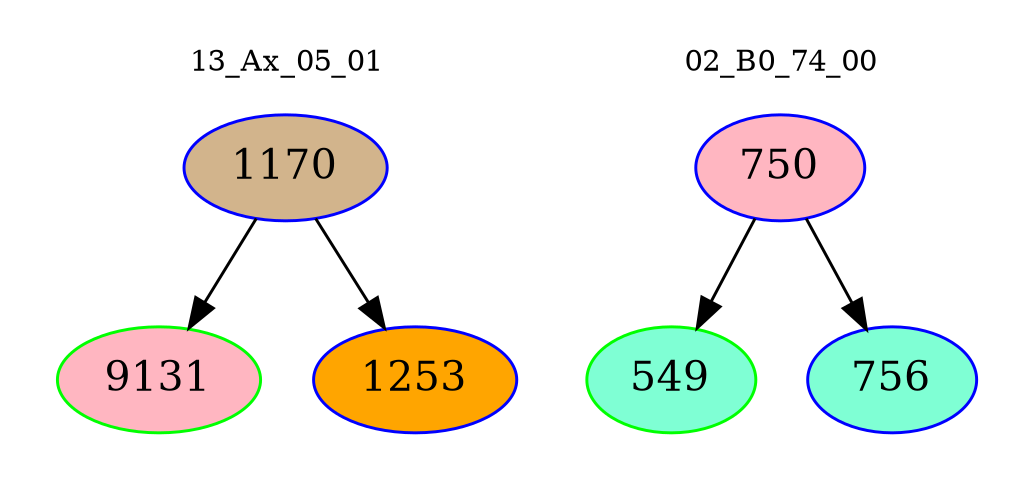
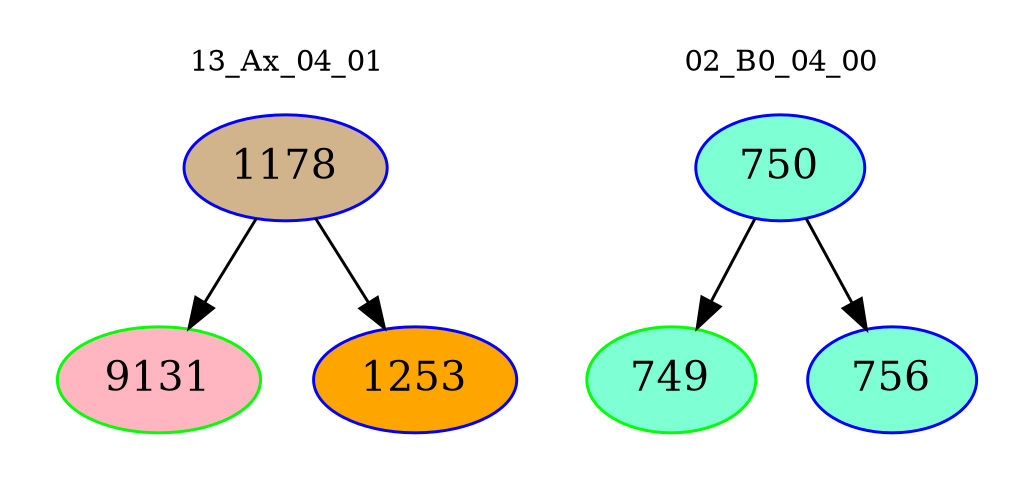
cluster "13_Ax_05_01": label "13_Ax_05_01" -> "13_Ax_04_01"
cluster "02_B0_74_00": label "02_B0_74_00" -> "02_B0_04_00"
node "1170": label "1170" -> "1178"
node "750": fillcolor lightpink -> aquamarine
node "549": label "549" -> "749"
